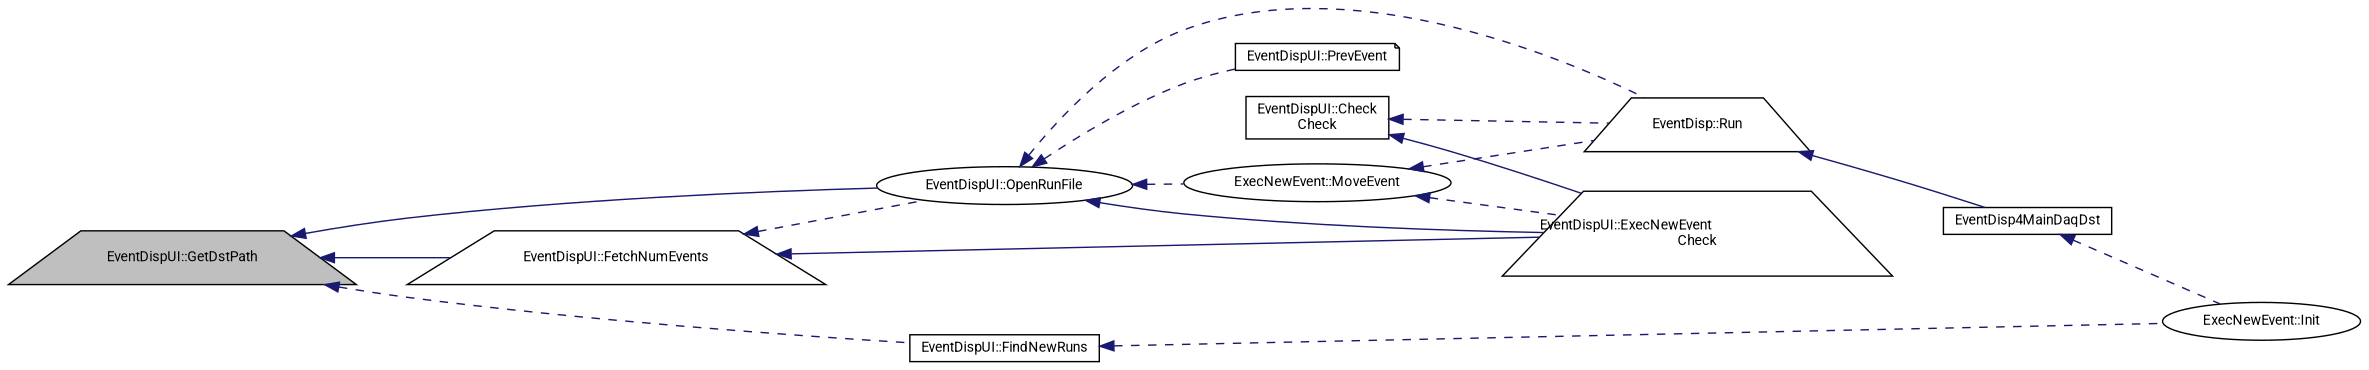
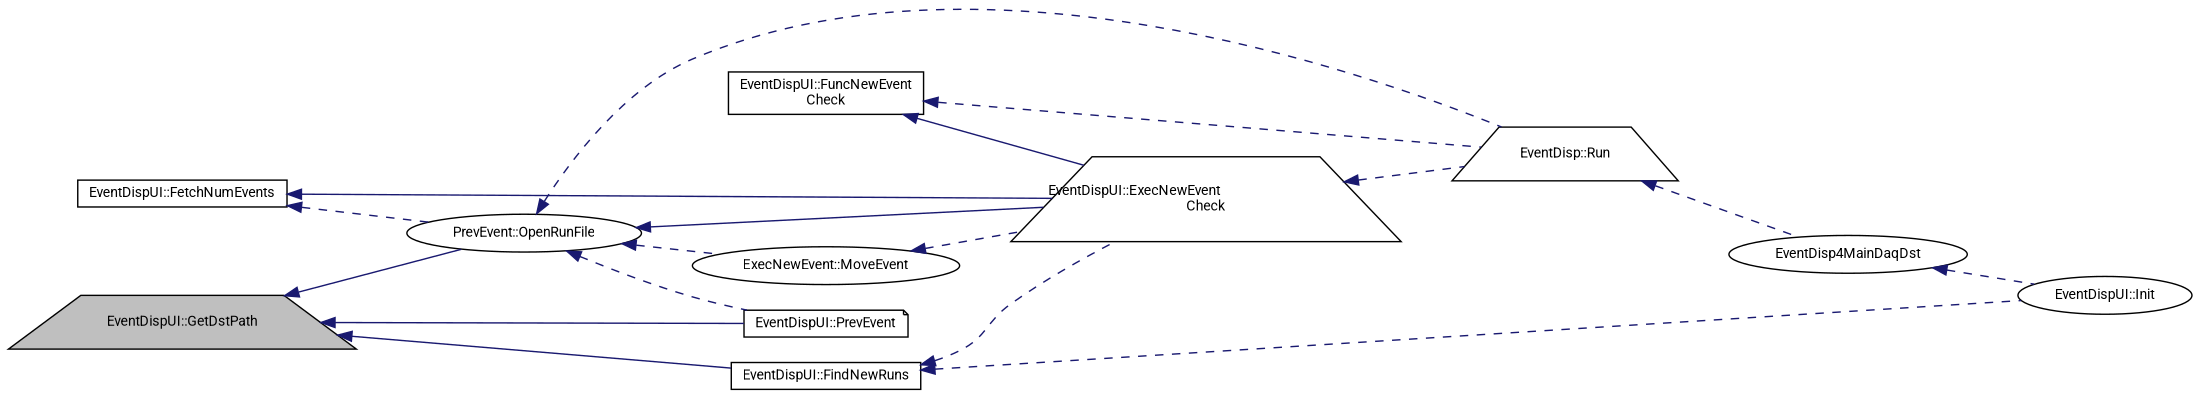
node "EventDispUI::Check Check": label "EventDispUI::Check Check" -> "EventDispUI::FuncNewEvent Check"
edge "EventDisp::Run" -> "ExecNewEvent::MoveEvent": now "EventDisp::Run" -> "EventDispUI::ExecNewEvent Check"
edge "EventDisp4MainDaqDst" -> "EventDisp::Run": style solid -> dashed
node "EventDispUI::OpenRunFile": label "EventDispUI::OpenRunFile" -> "PrevEvent::OpenRunFile"
node "EventDisp4MainDaqDst": shape box -> ellipse
edge "EventDispUI::FetchNumEvents" -> "EventDispUI::GetDstPath": now "EventDispUI::PrevEvent" -> "EventDispUI::GetDstPath"
node "EventDispUI::FetchNumEvents": shape trapezium -> box
edge "EventDispUI::ExecNewEvent Check" -> "EventDispUI::FindNewRuns": added
edge "EventDispUI::FindNewRuns" -> "EventDispUI::GetDstPath": style dashed -> solid
node "ExecNewEvent::Init": label "ExecNewEvent::Init" -> "EventDispUI::Init"
